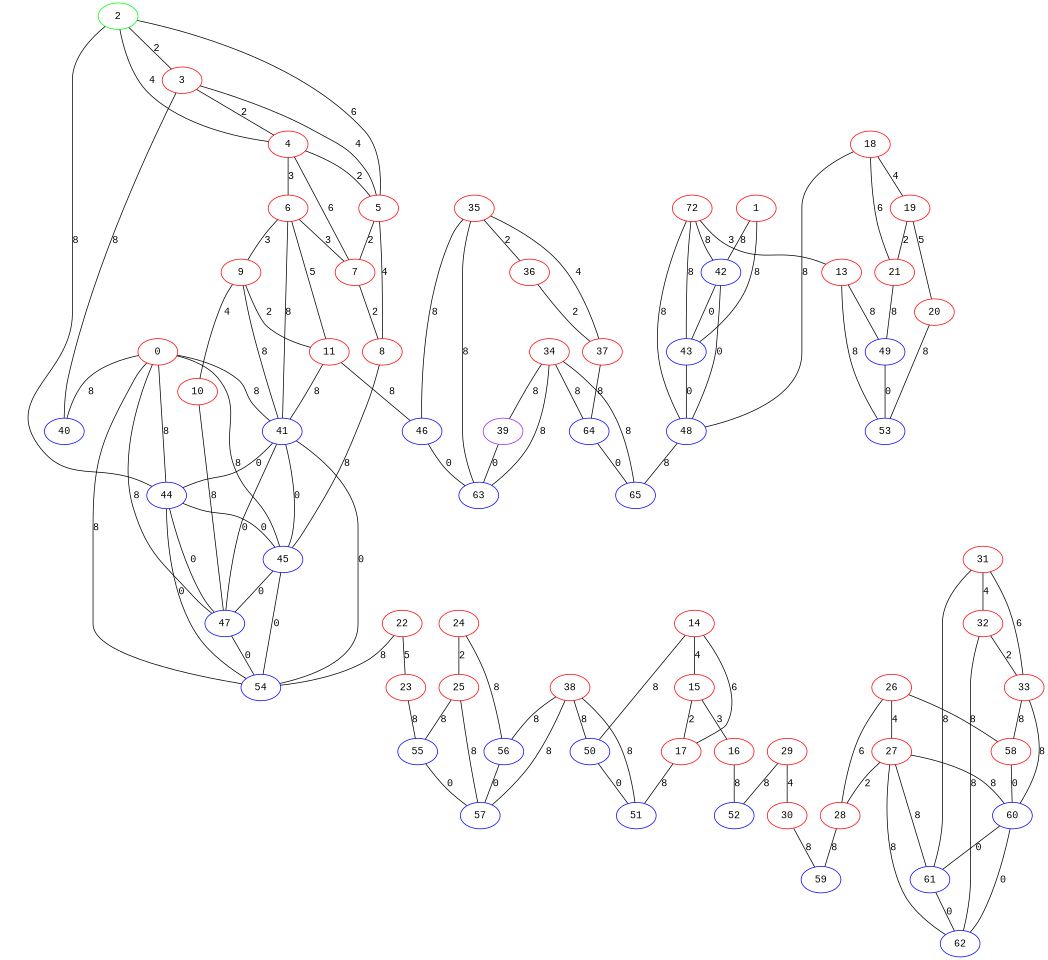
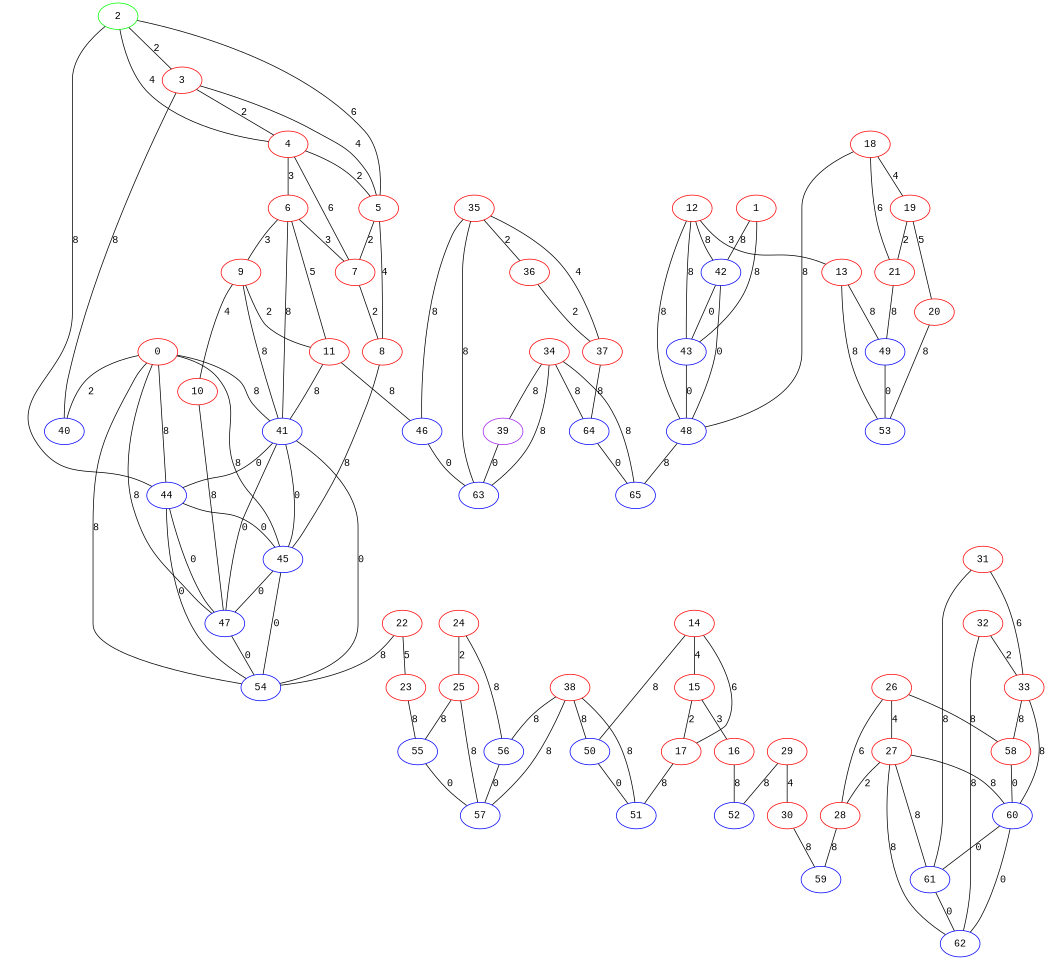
node "72": label "72" -> "12"
edge "0" -- "40": label "8" -> "2"
edge "31" -- "32": removed, label "4"
